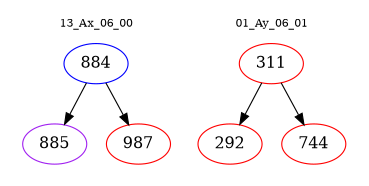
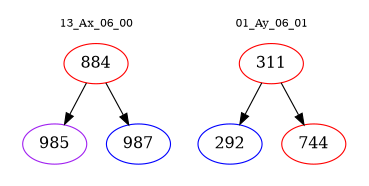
node "884": color blue -> red
node "885": label "885" -> "985"
node "987": color red -> blue
node "292": color red -> blue
